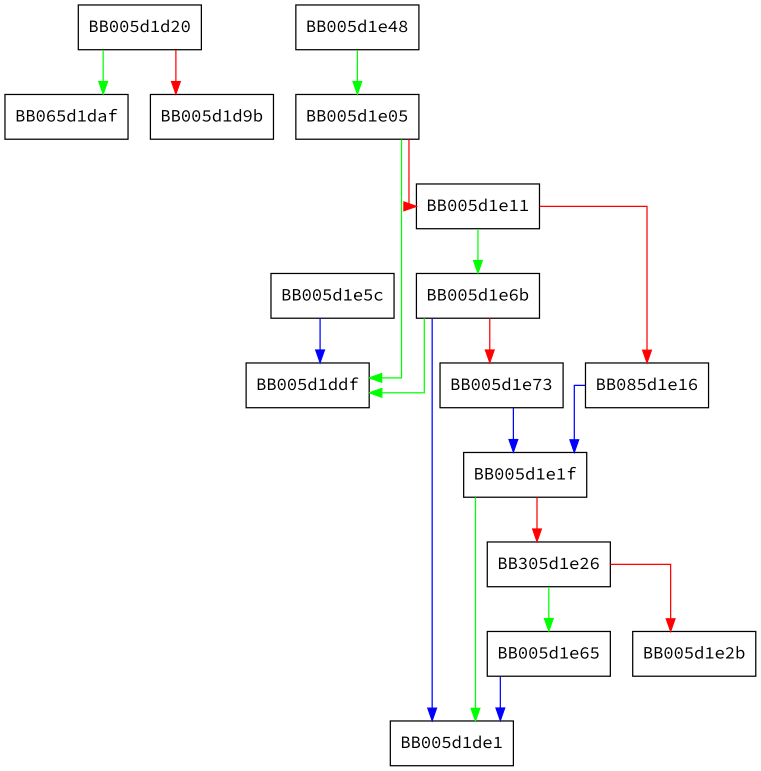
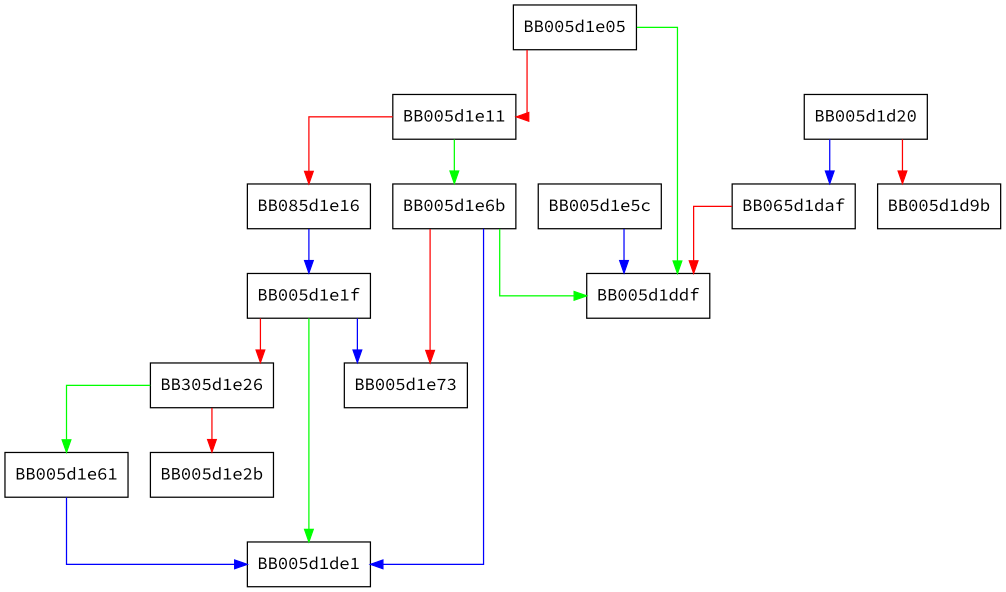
node "BB005d1e48": removed
edge "BB005d1d20" -> "BB065d1daf": color green -> blue
edge "BB065d1daf" -> "BB005d1ddf": added
edge "BB005d1e73" -> "BB005d1e1f": reversed
node "BB005d1e65": label "BB005d1e65" -> "BB005d1e61"
